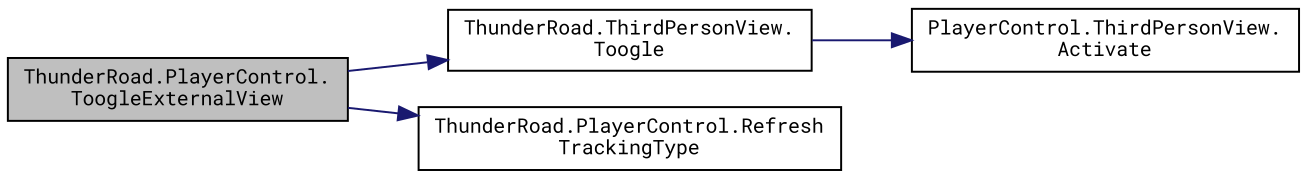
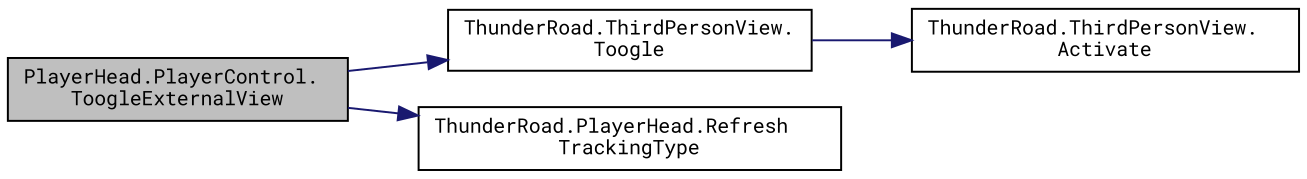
node "PlayerControl.ThirdPersonView. Activate": label "PlayerControl.ThirdPersonView. Activate" -> "ThunderRoad.ThirdPersonView. Activate"
node "ThunderRoad.PlayerControl. ToogleExternalView": label "ThunderRoad.PlayerControl. ToogleExternalView" -> "PlayerHead.PlayerControl. ToogleExternalView"
node "ThunderRoad.PlayerControl.Refresh TrackingType": label "ThunderRoad.PlayerControl.Refresh TrackingType" -> "ThunderRoad.PlayerHead.Refresh TrackingType"
